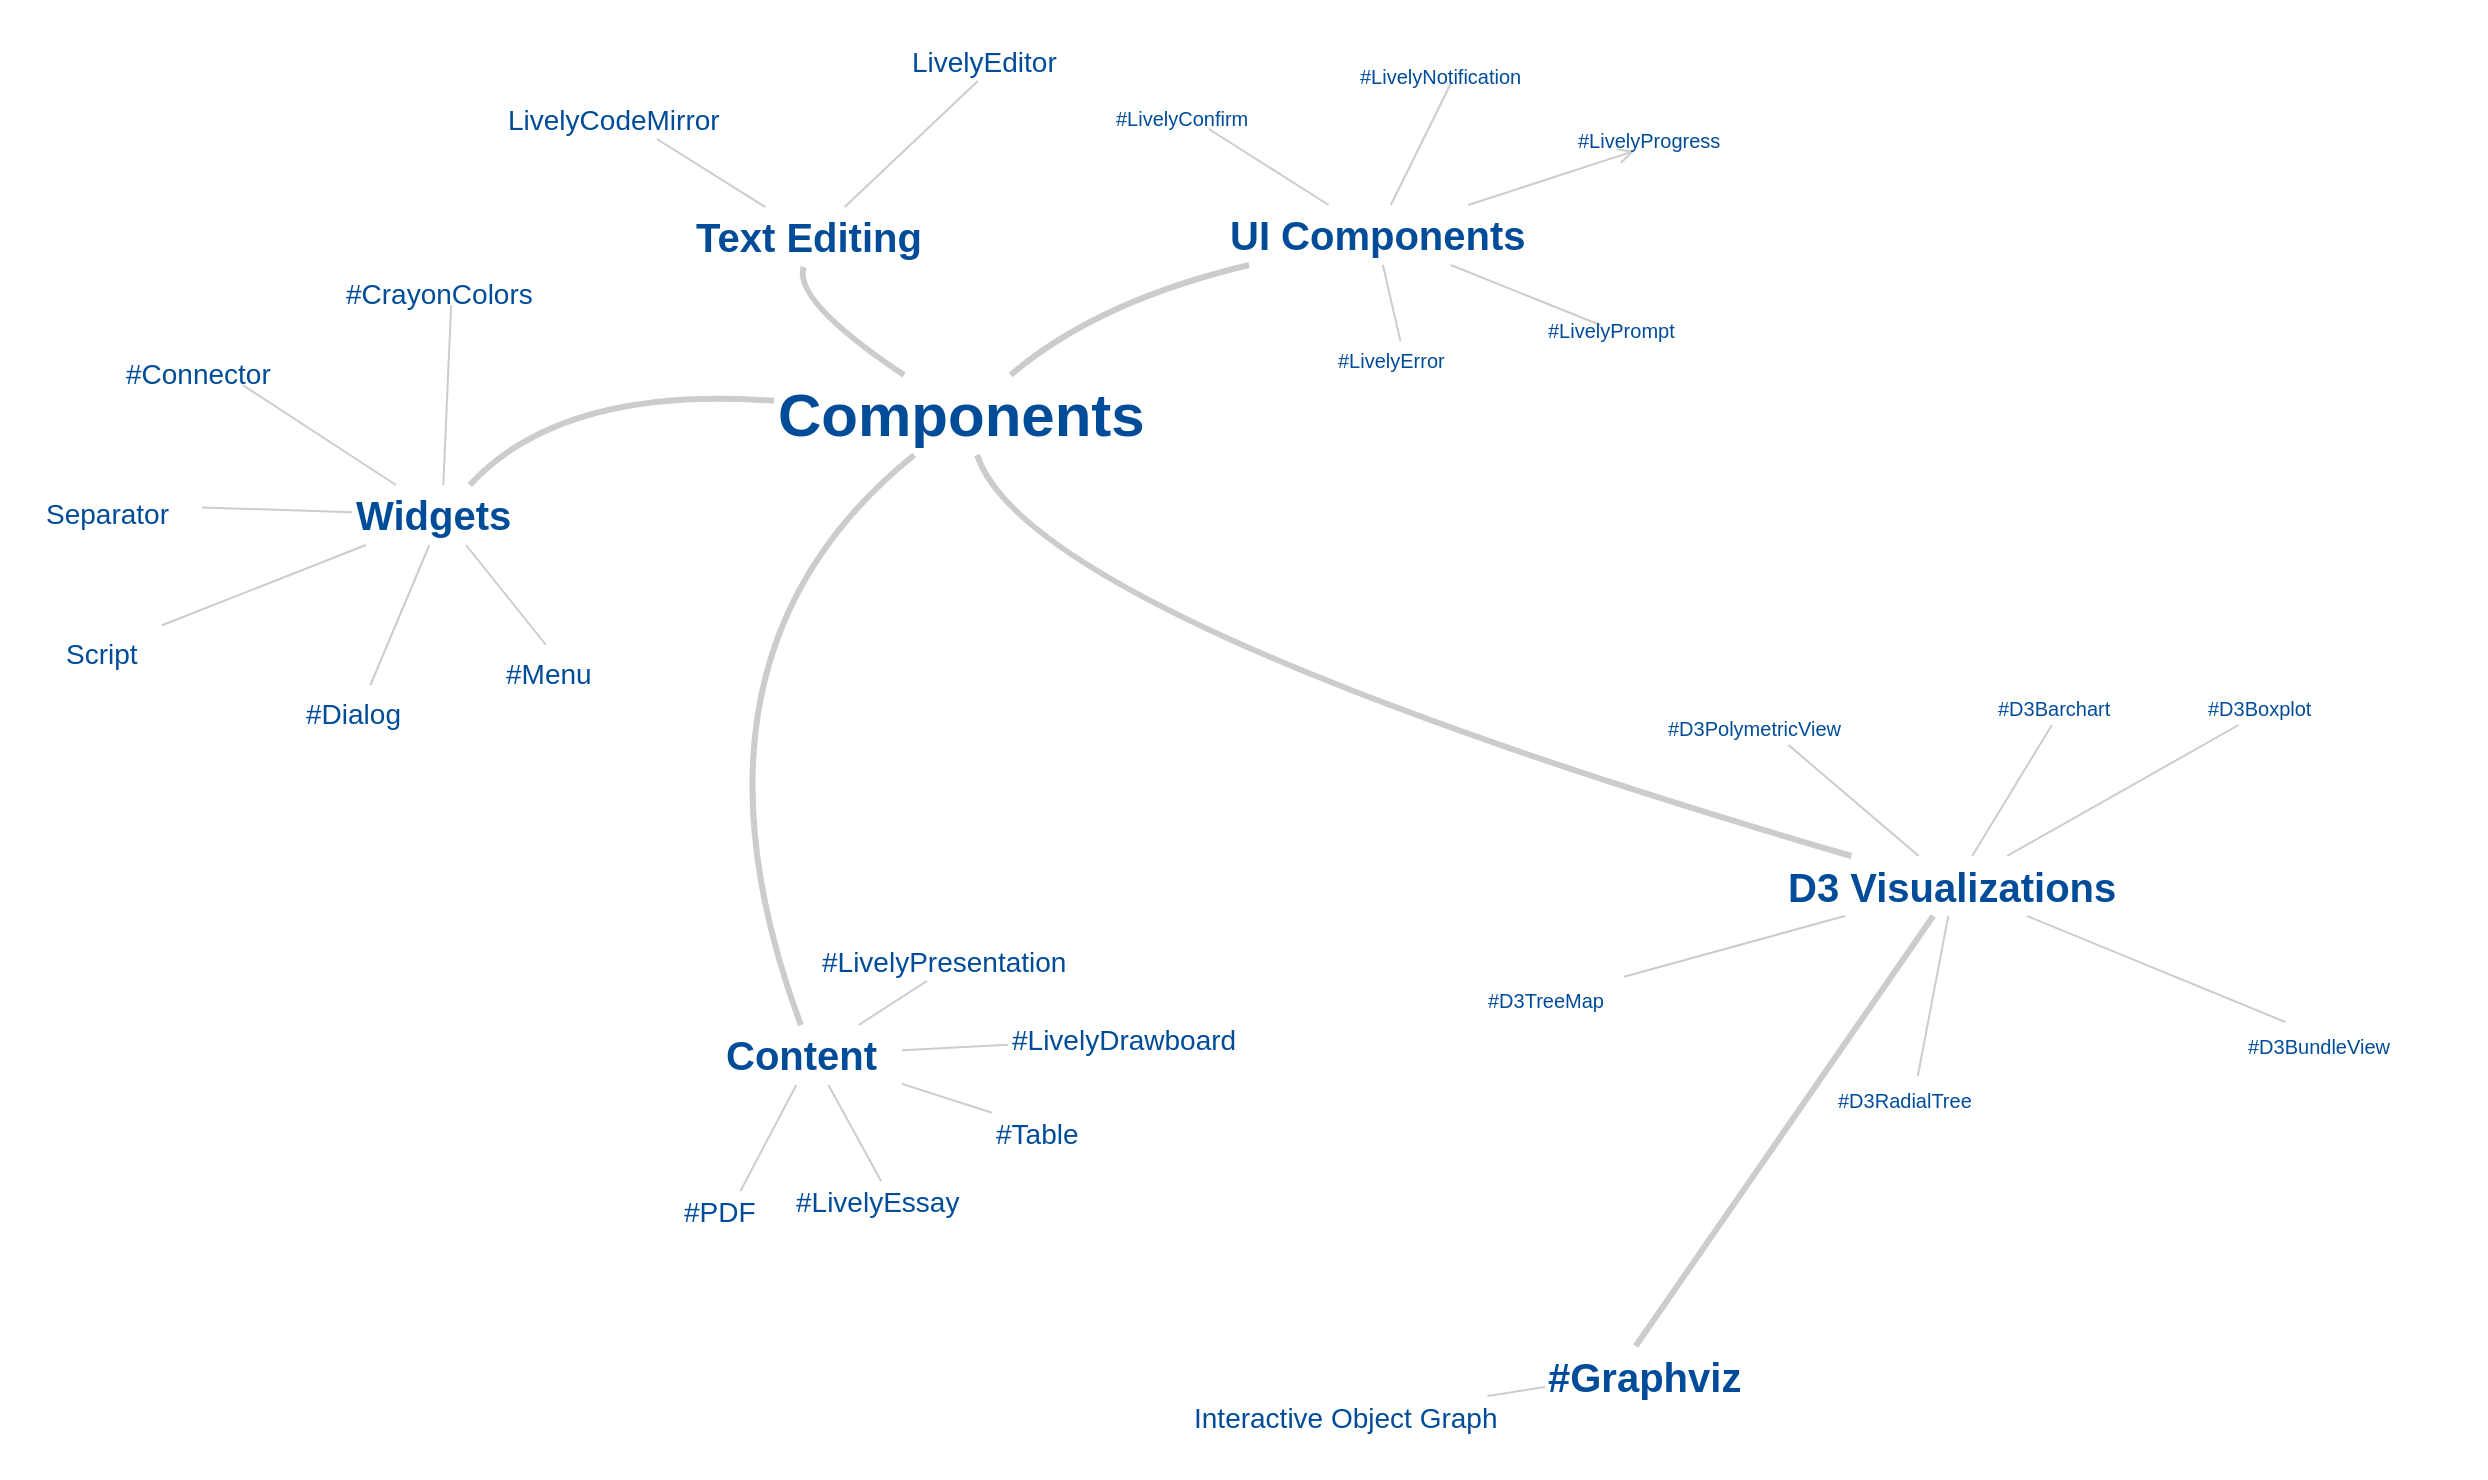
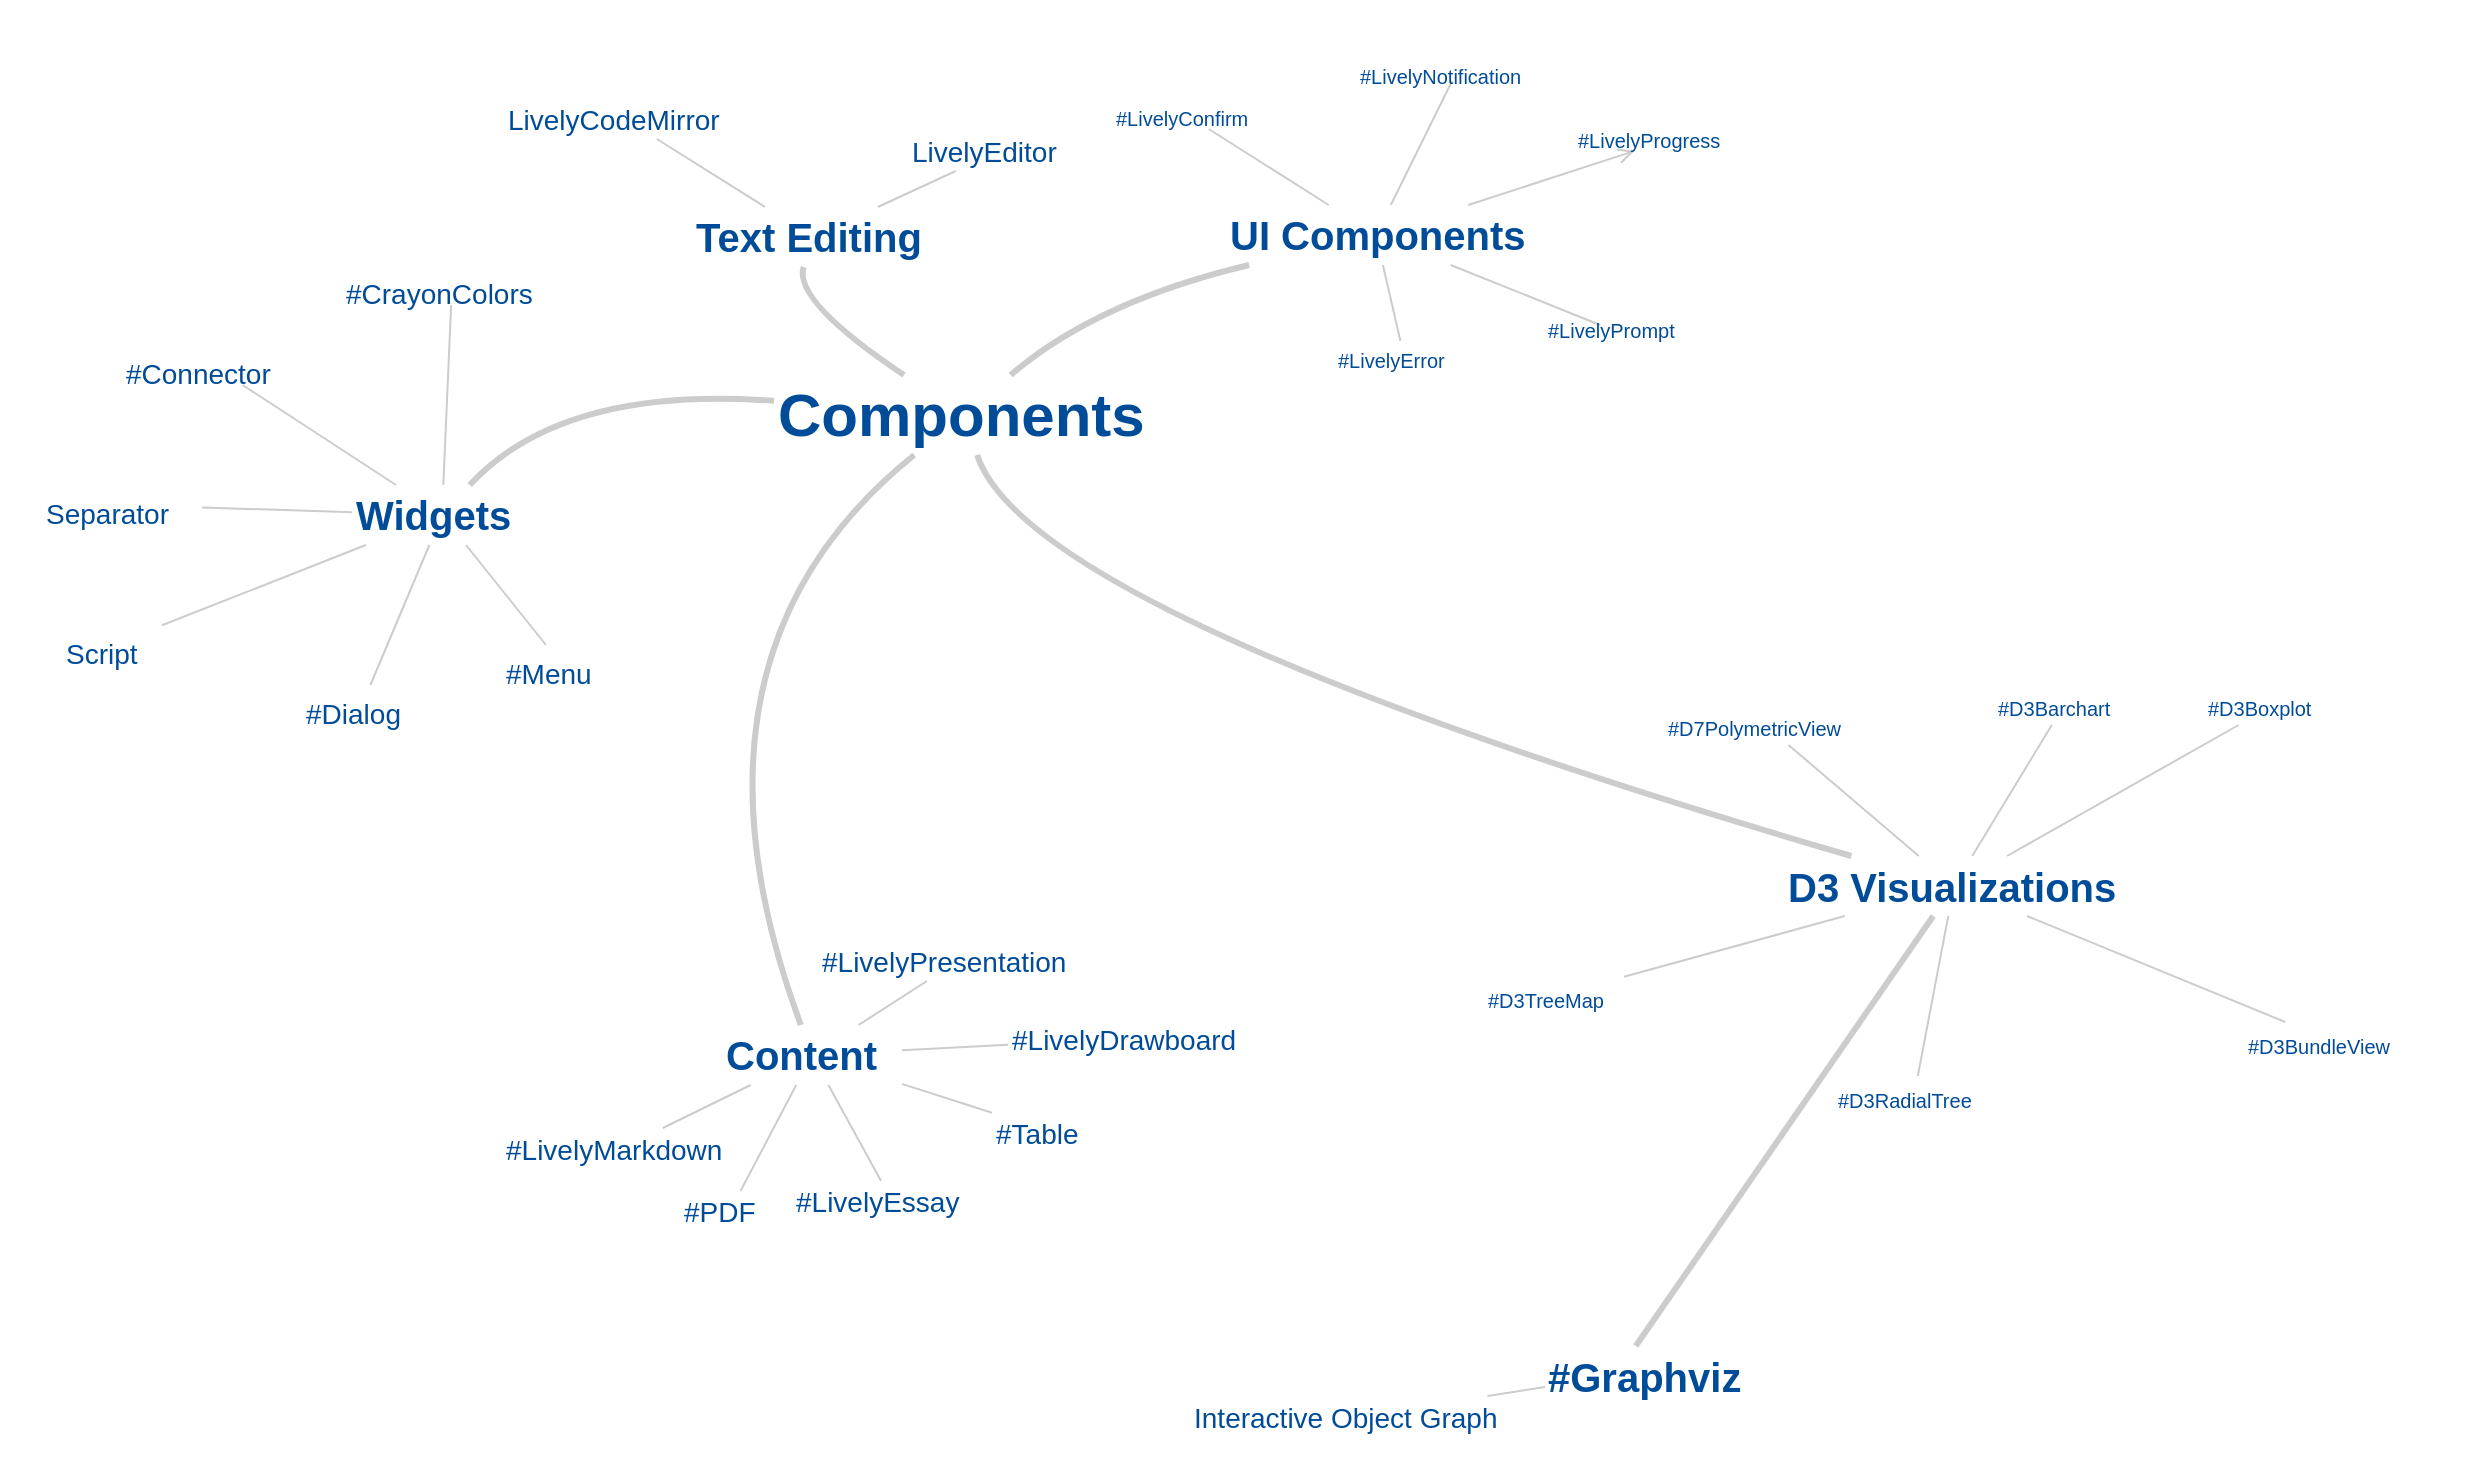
node "LivelyEditor": moved (999, 61) -> (999, 151)
node "#D3PolymetricView": label "#D3PolymetricView" -> "#D7PolymetricView"
edge "Content" -- "#LivelyMarkdown": added
node "#LivelyMarkdown": added
